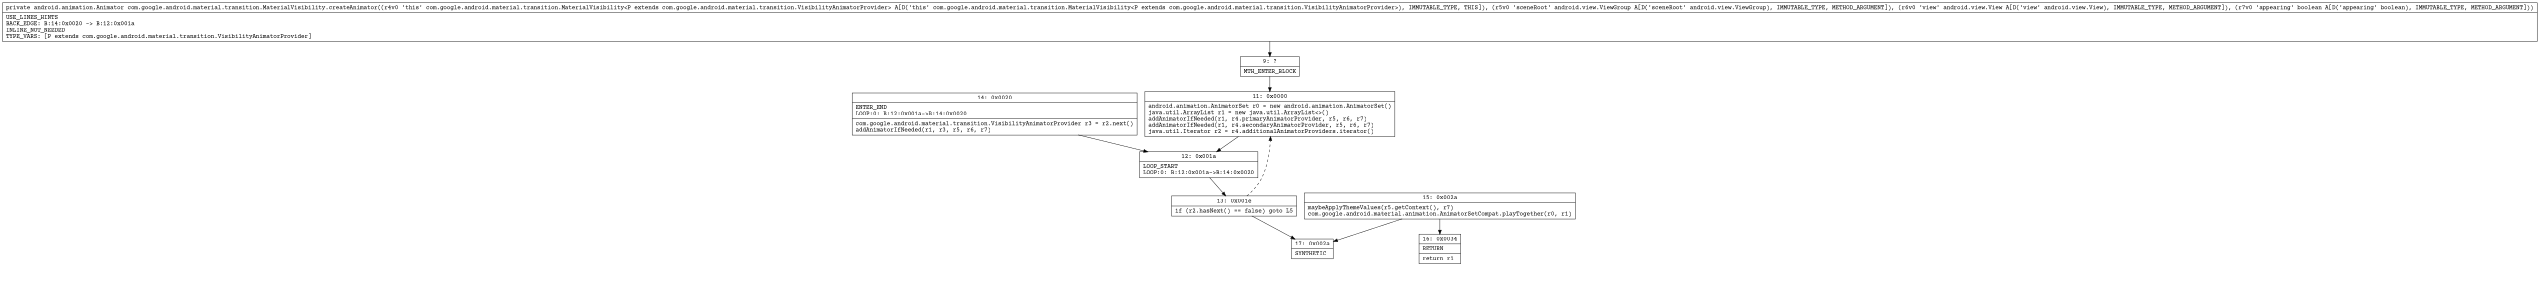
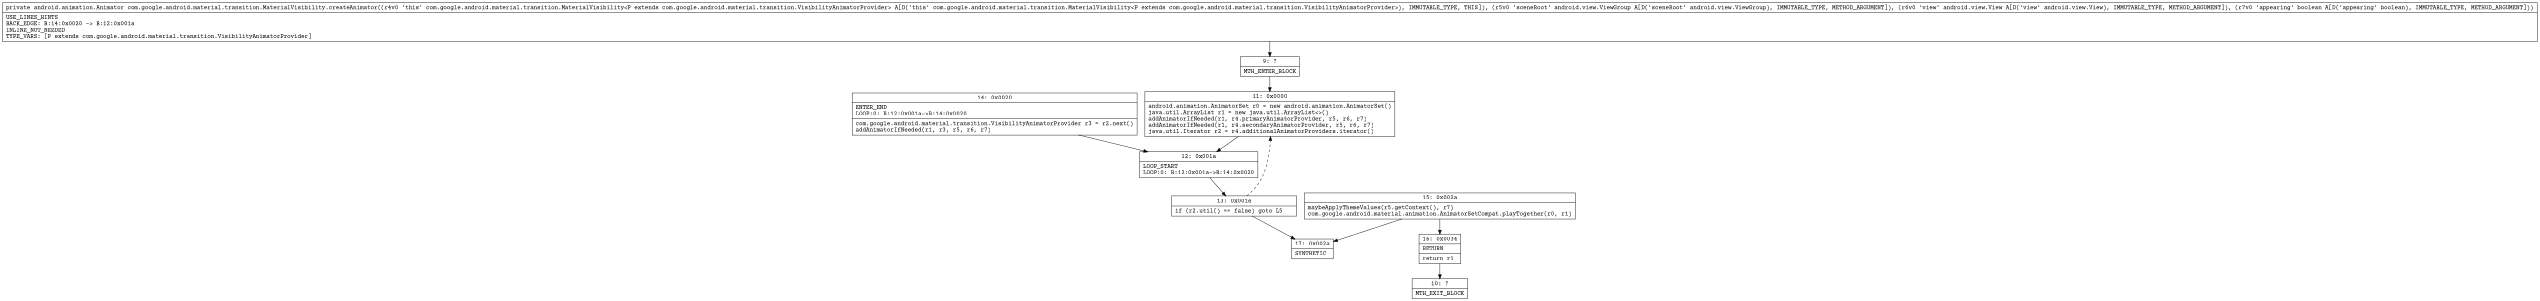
node "13: 0x001e": text "if (r2.hasNext() == false) goto L5" -> "if (r2.util() == false) goto L5"
node "10: ?": added
